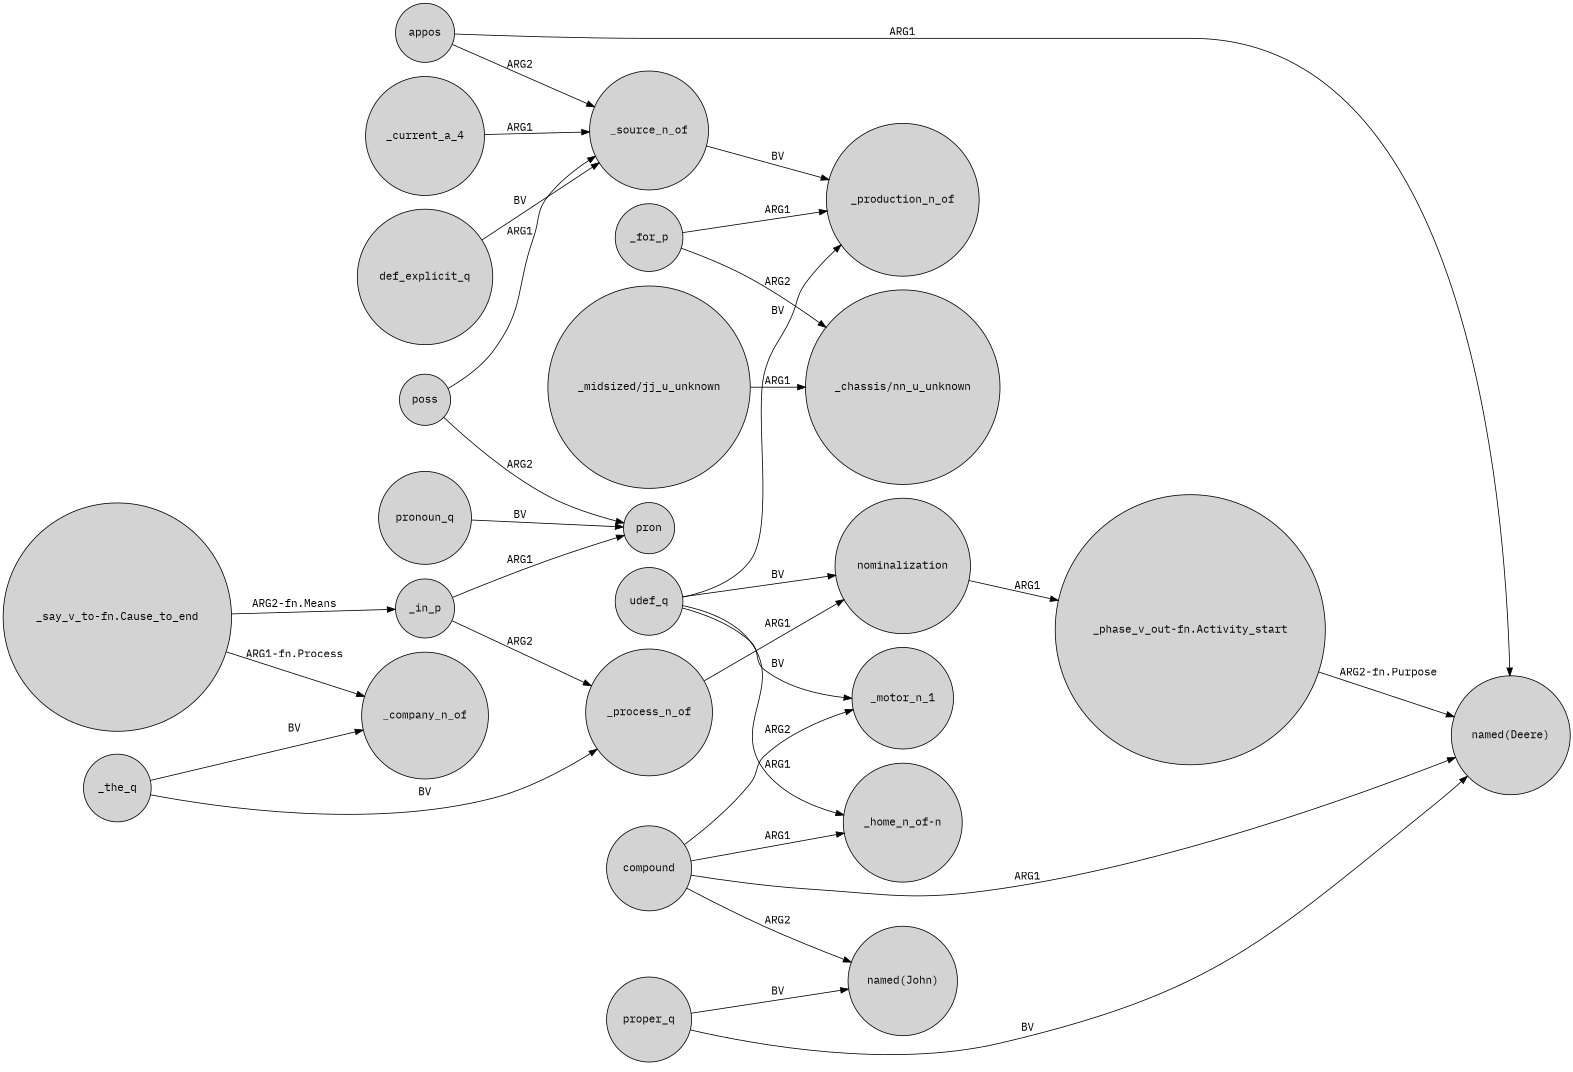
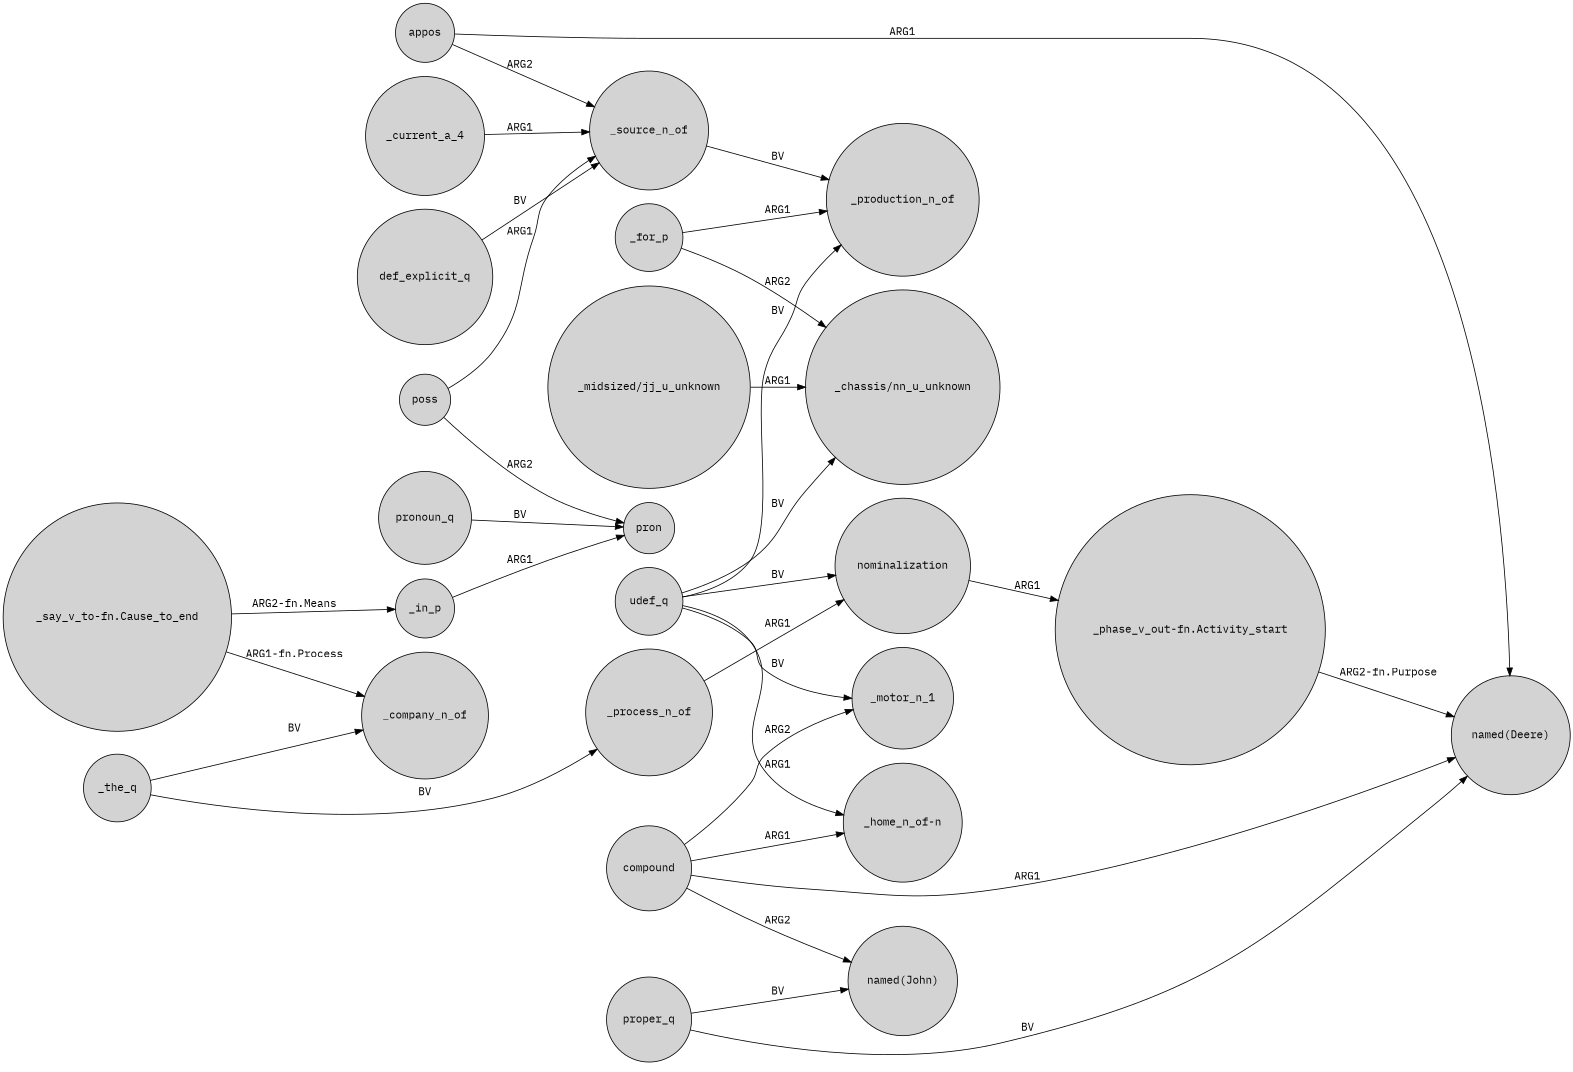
edge "udef_q" -> "_chassis/nn_u_unknown": added, label "BV"
edge "_in_p" -> "_process_n_of": removed, label "ARG2"
